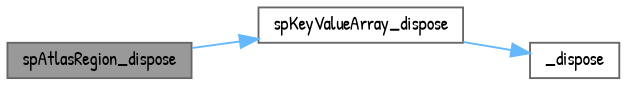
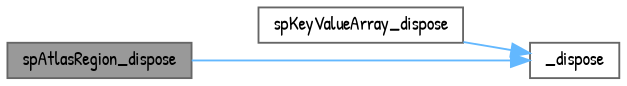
edge "spAtlasRegion_dispose" -> "spKeyValueArray_dispose": now "spAtlasRegion_dispose" -> "_dispose"
